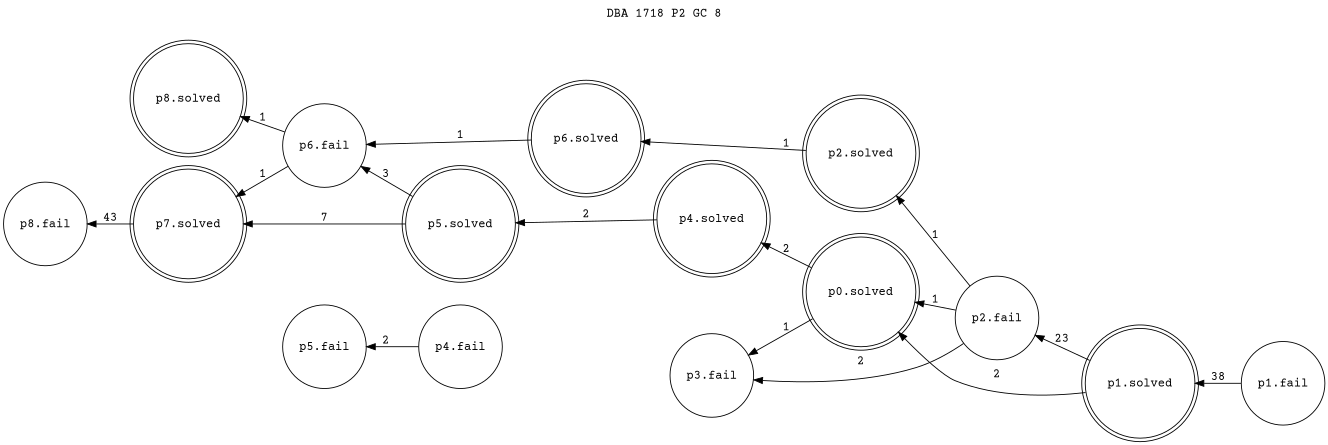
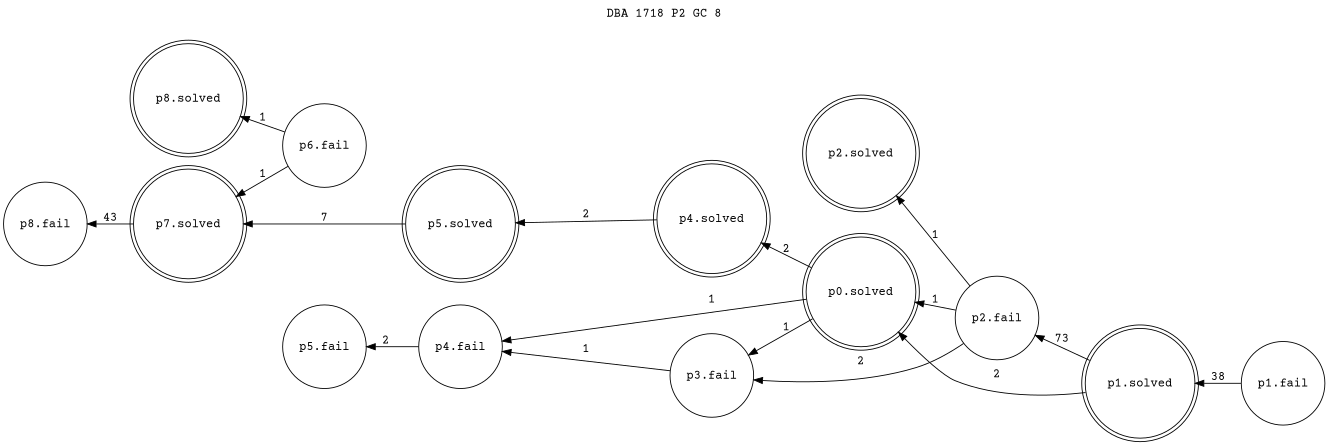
node "p6.solved": removed
edge "p5.solved" -> "p6.fail": removed, label "3"
edge "p0.solved" -> "p4.fail": added, label "1"
edge "p1.solved" -> "p2.fail": label "23" -> "73"
edge "p3.fail" -> "p4.fail": added, label "1"
